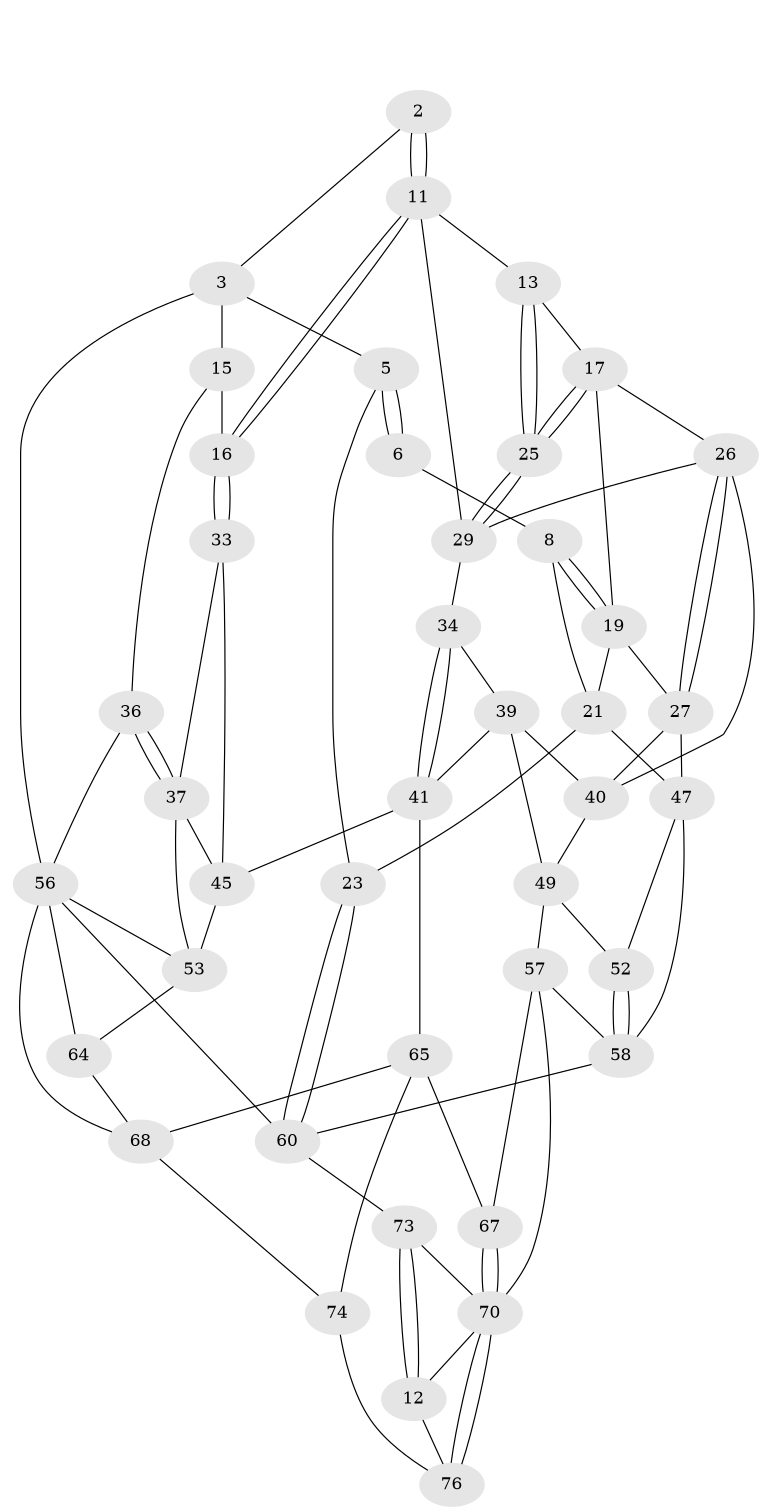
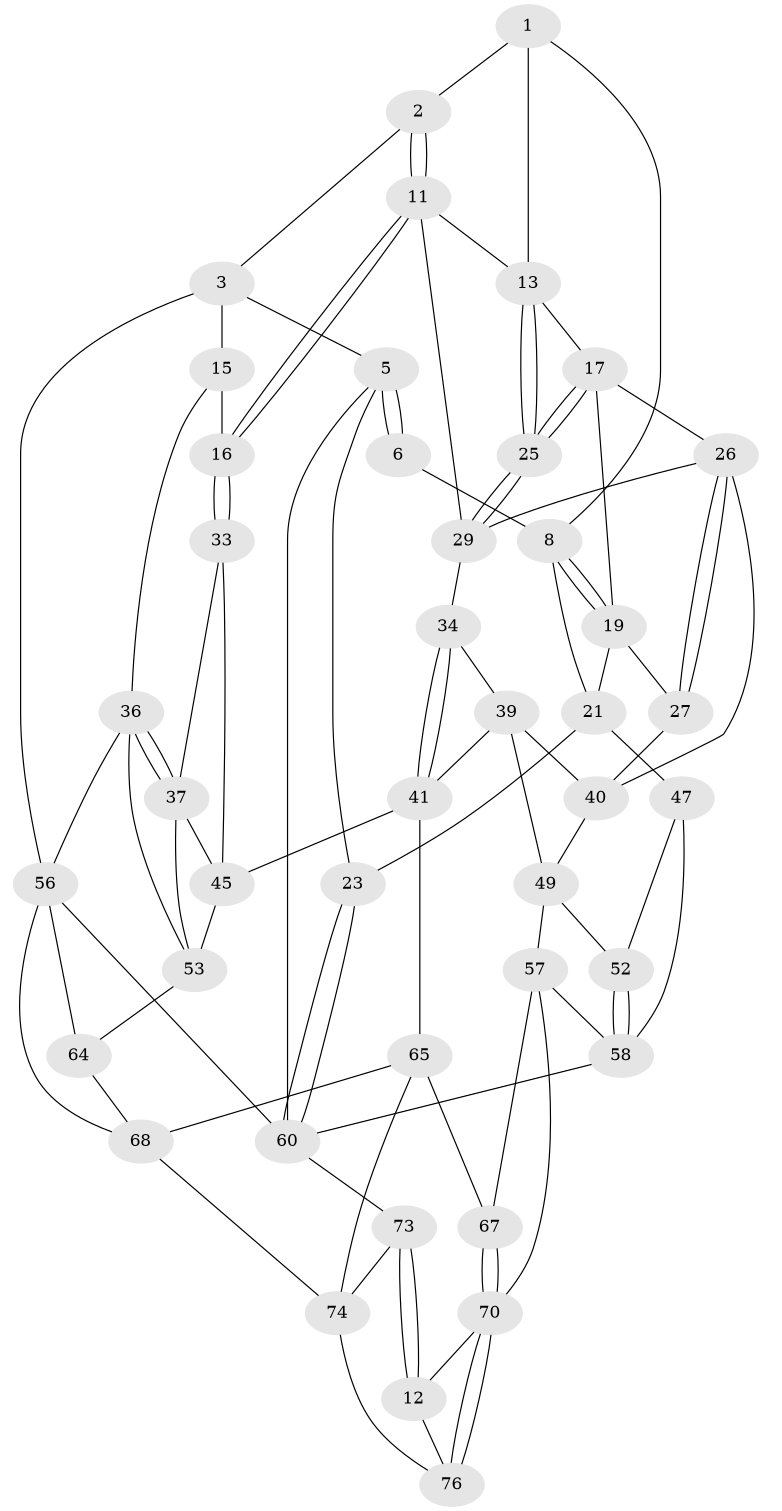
node "1": added
edge "5" -- "60": added
edge "27" -- "47": removed
edge "56" -- "53": now "36" -- "53"
edge "73" -- "70": now "73" -- "74"
